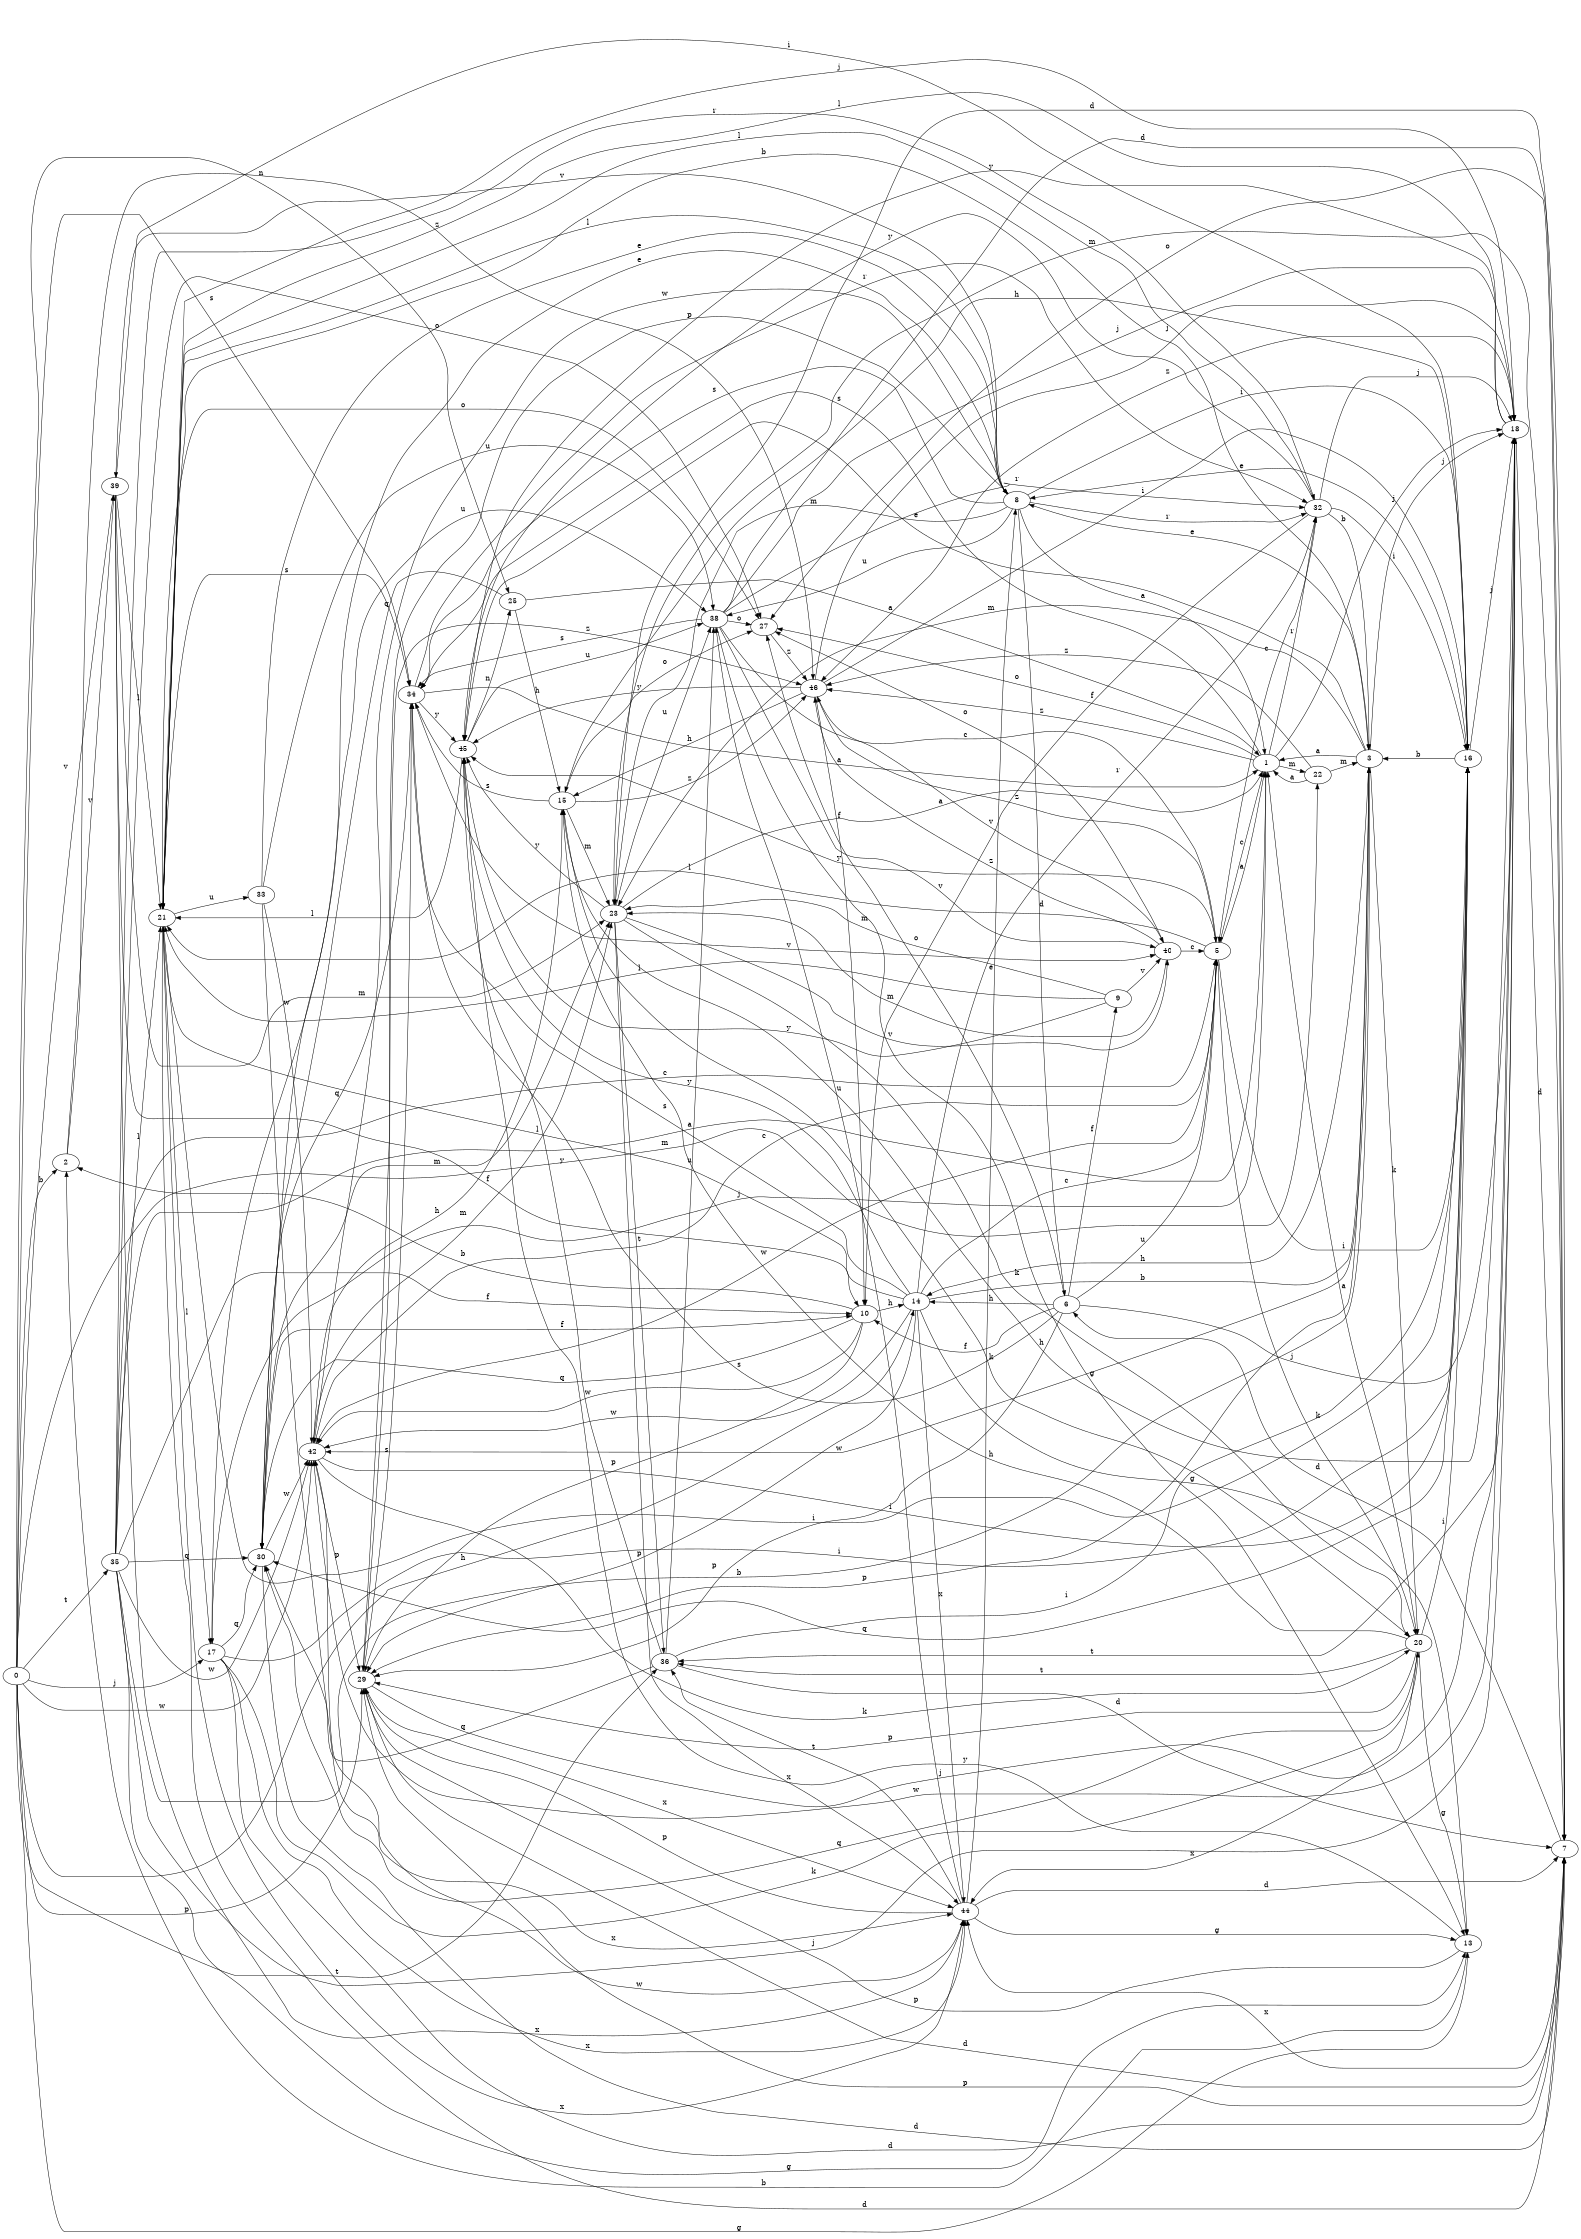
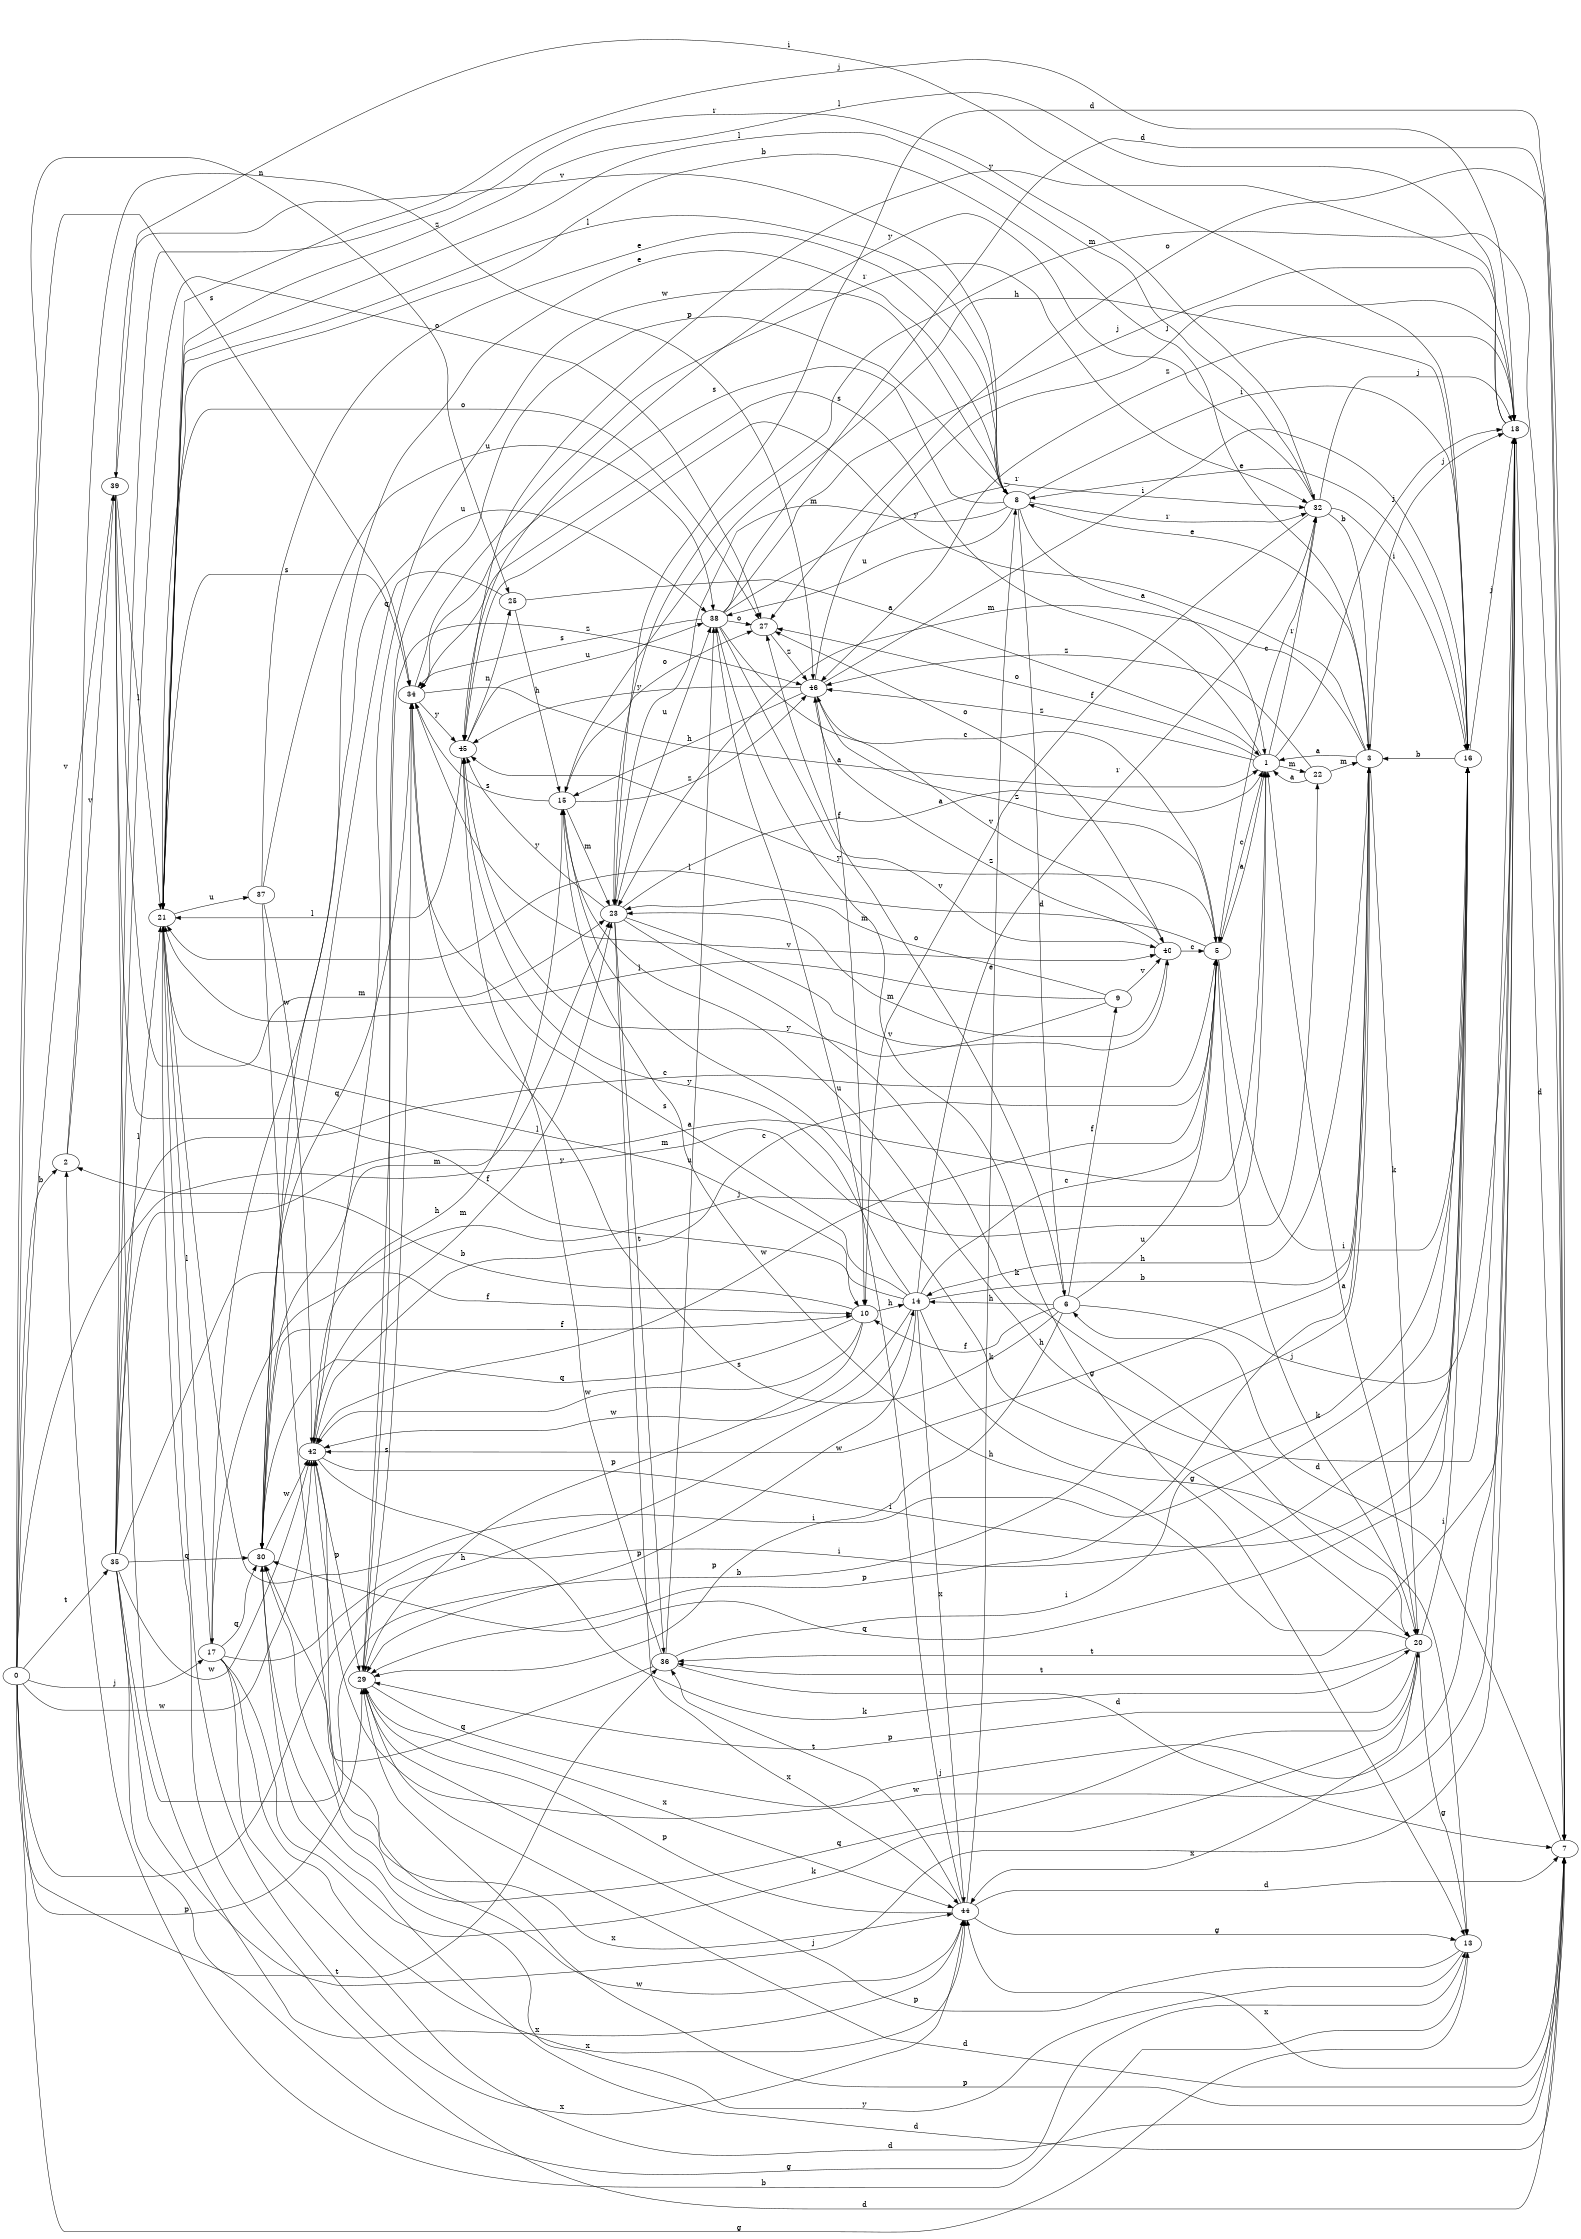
edge "3" -> "45": label "e" -> "y"
node "33": label "33" -> "37"
edge "21" -> "17": reversed
edge "13" -> "45": now "13" -> "30"
